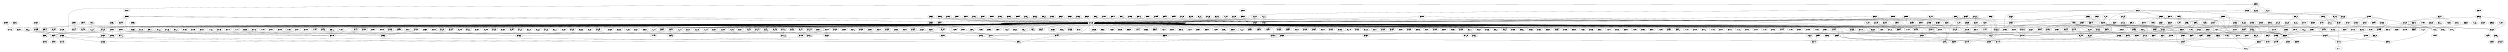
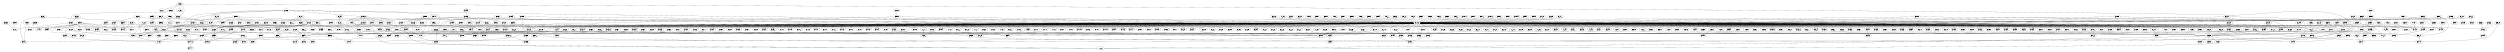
node "51609": removed
